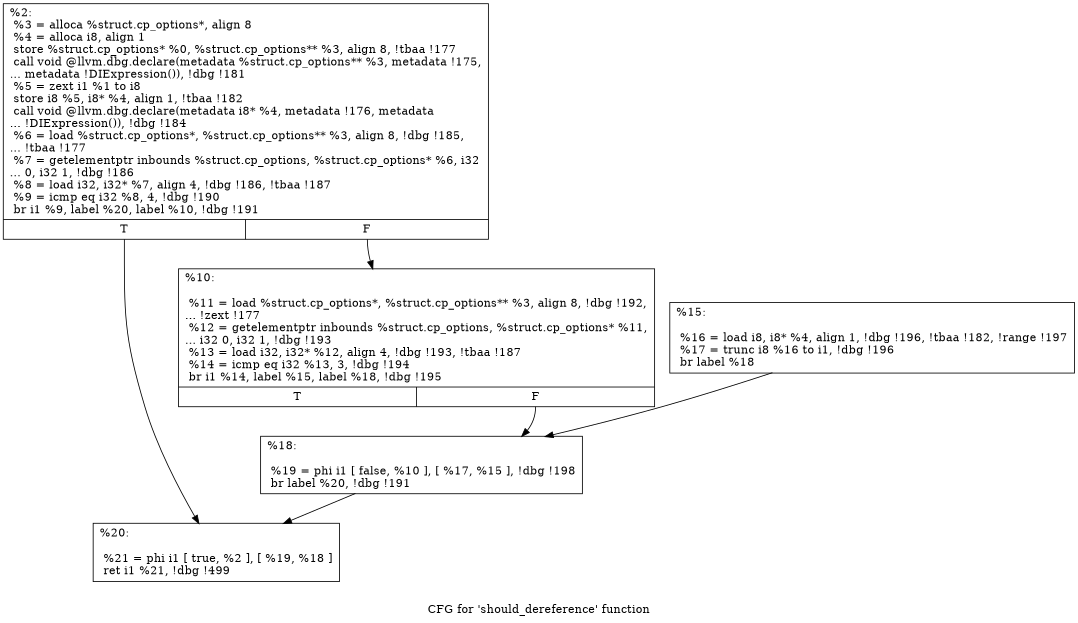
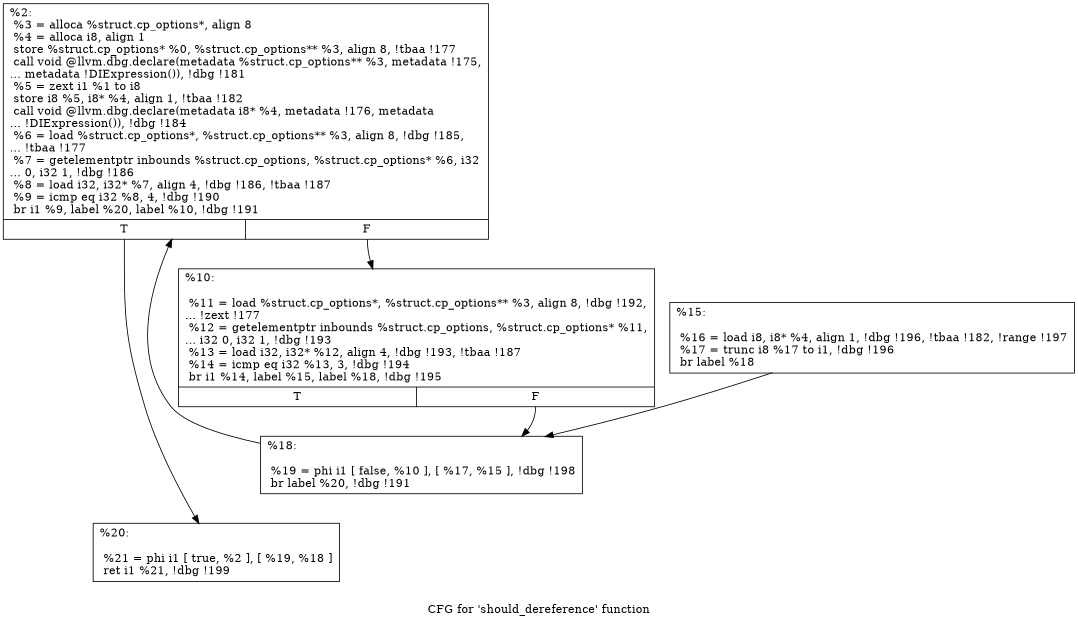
node "%15:": text "%17 = trunc i8 %16 to i1, !dbg !196" -> "%17 = trunc i8 %17 to i1, !dbg !196"
edge "%18:" -> "%20:": now "%18:" -> "%2:"
node "%20:": text "ret i1 %21, !dbg !499" -> "ret i1 %21, !dbg !199"
